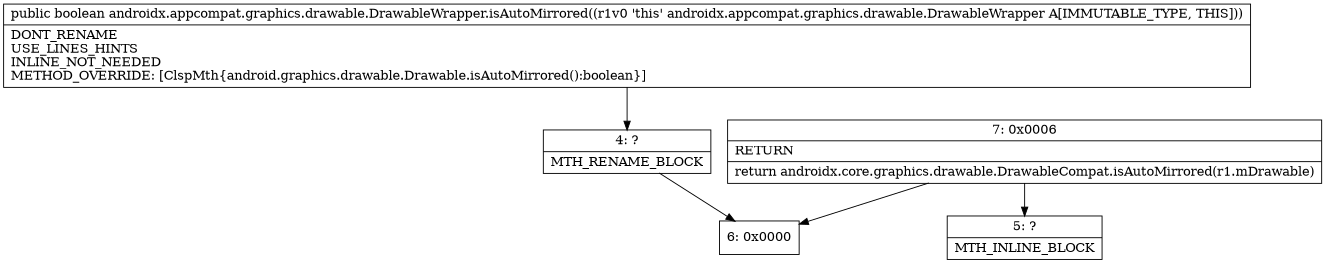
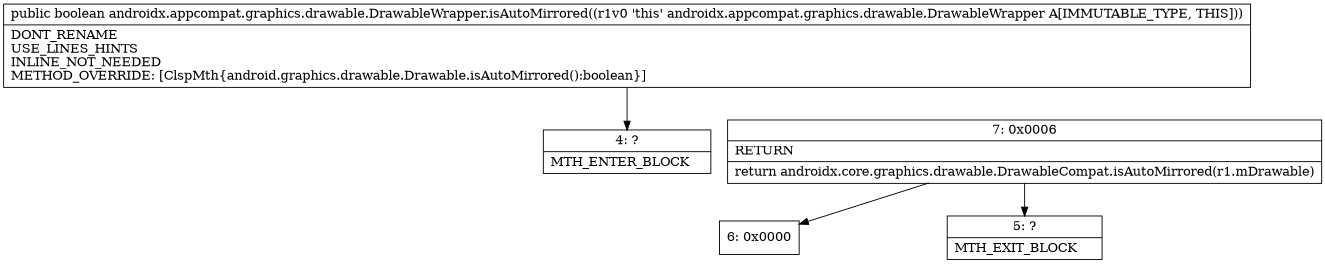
node "4: ?": text "MTH_RENAME_BLOCK" -> "MTH_ENTER_BLOCK"
edge "4: ?" -> "6: 0x0000": removed
node "5: ?": text "MTH_INLINE_BLOCK" -> "MTH_EXIT_BLOCK"
